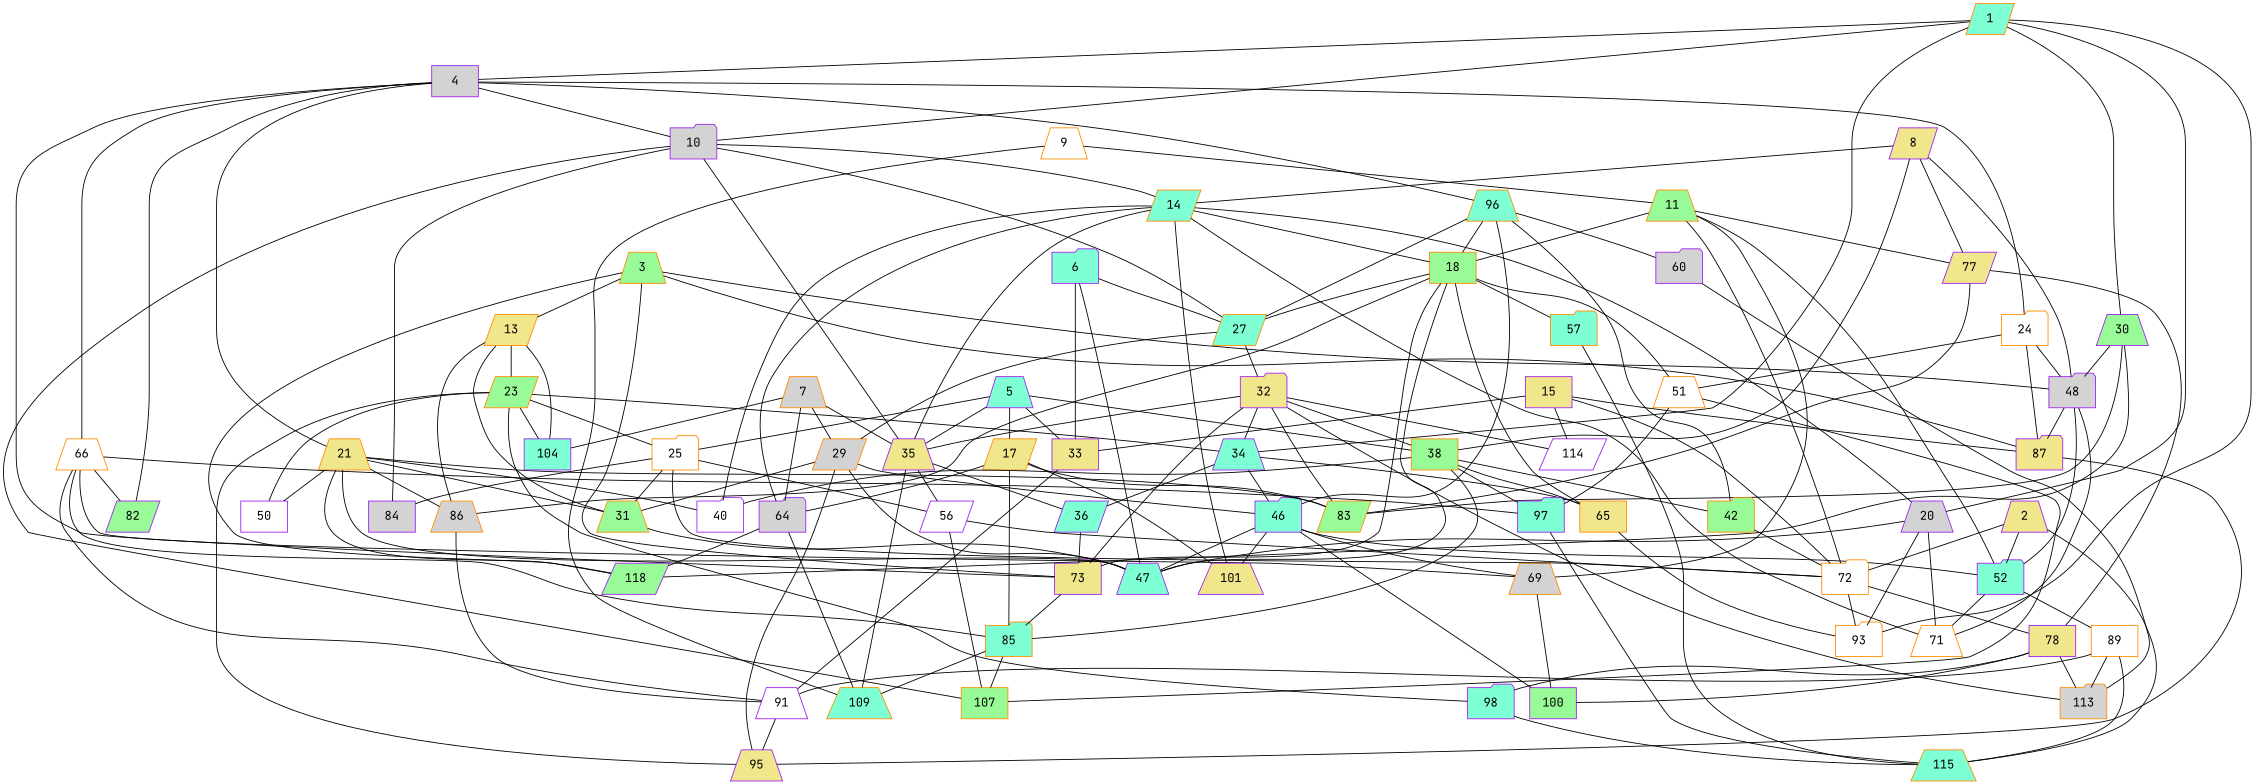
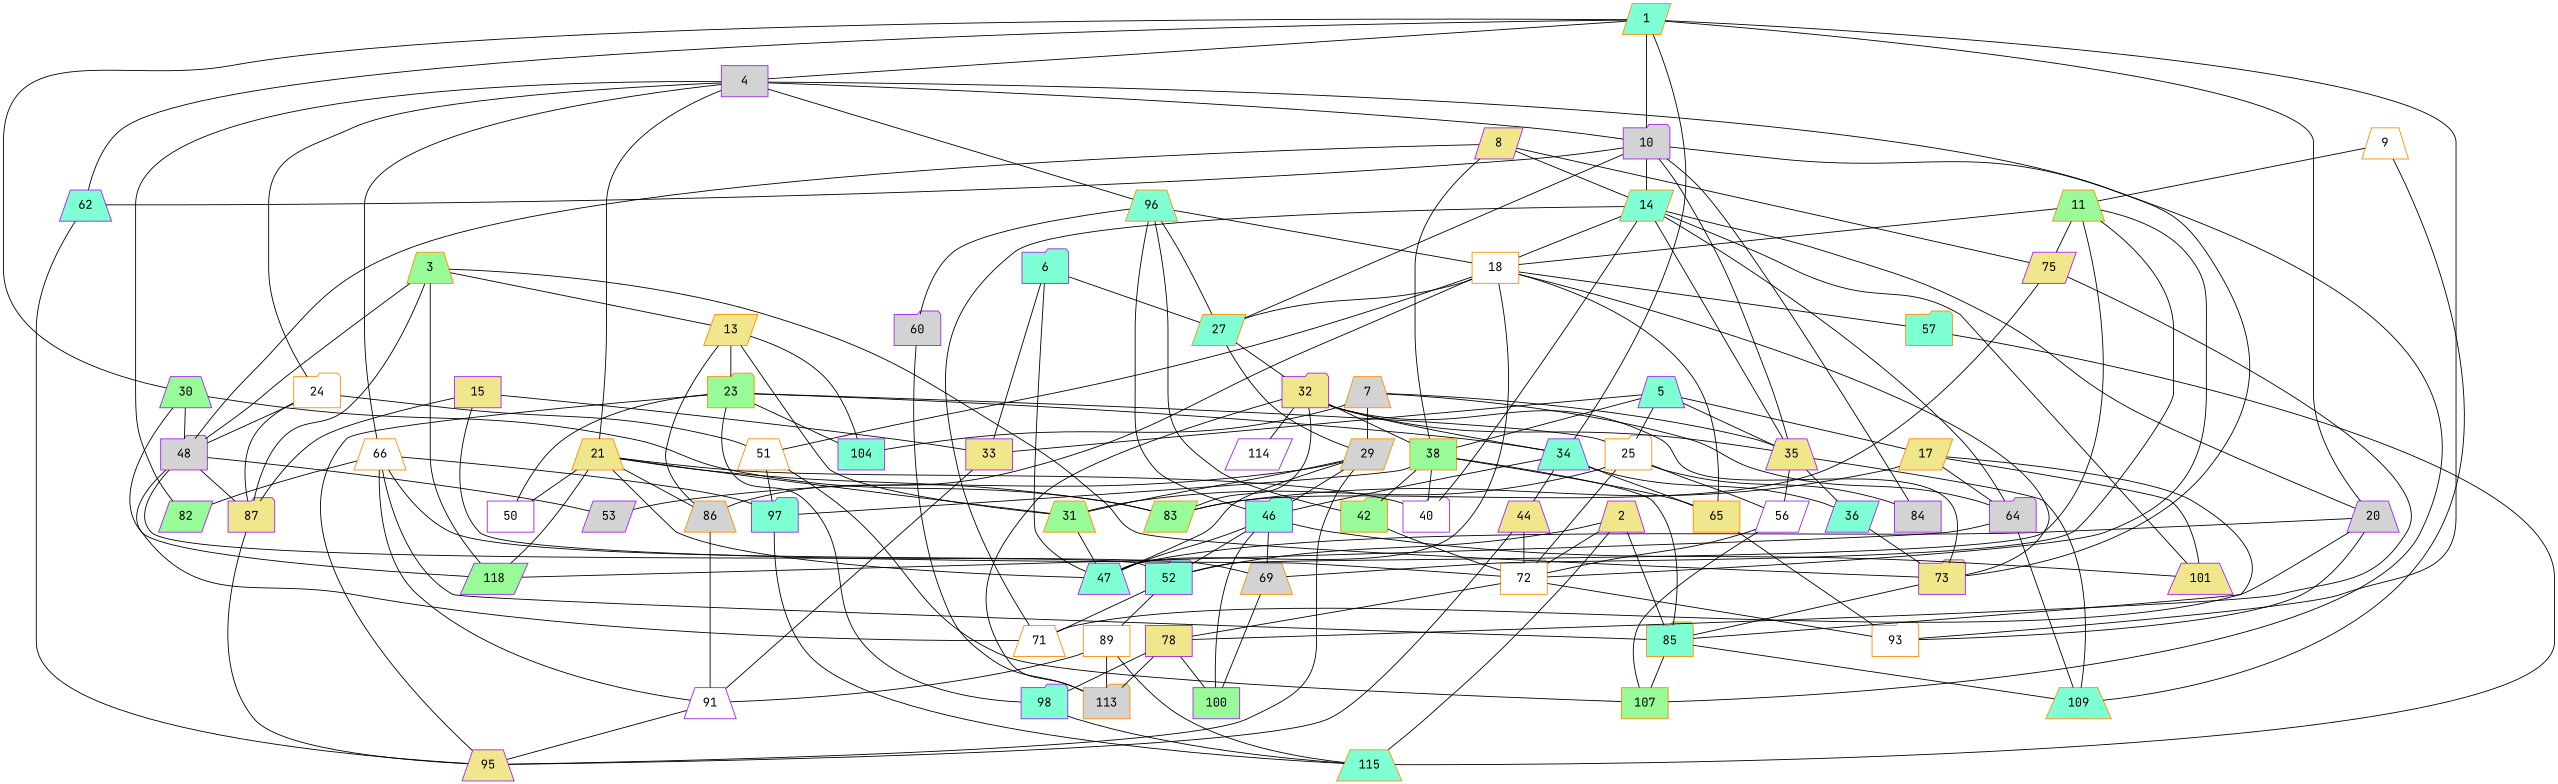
node "62": added
node "18": fillcolor palegreen -> white
node "77": label "77" -> "75"
node "23": shape parallelogram -> folder
edge "15" -- "114": removed
node "53": added
node "44": added
edge "2" -- "85": added
